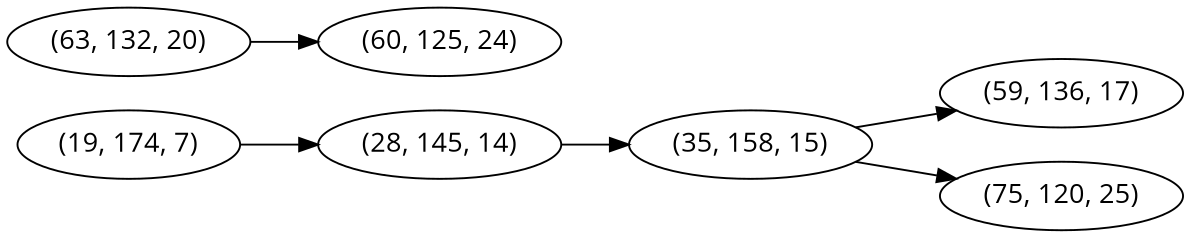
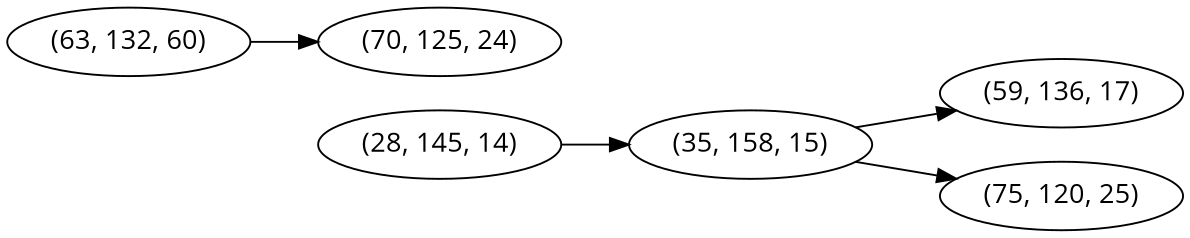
node "(63, 132, 20)": label "(63, 132, 20)" -> "(63, 132, 60)"
node "(60, 125, 24)": label "(60, 125, 24)" -> "(70, 125, 24)"
node "(19, 174, 7)": removed
